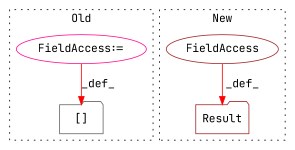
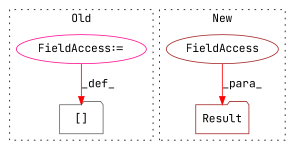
edge "FieldAccess" -> "Result": label "_def_" -> "_para_"
